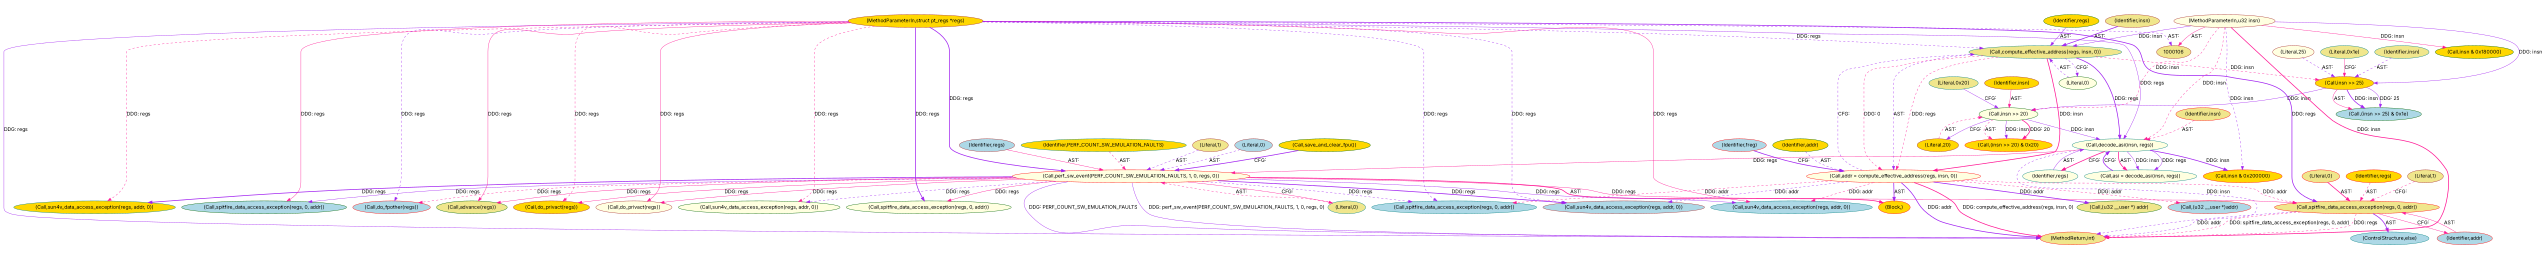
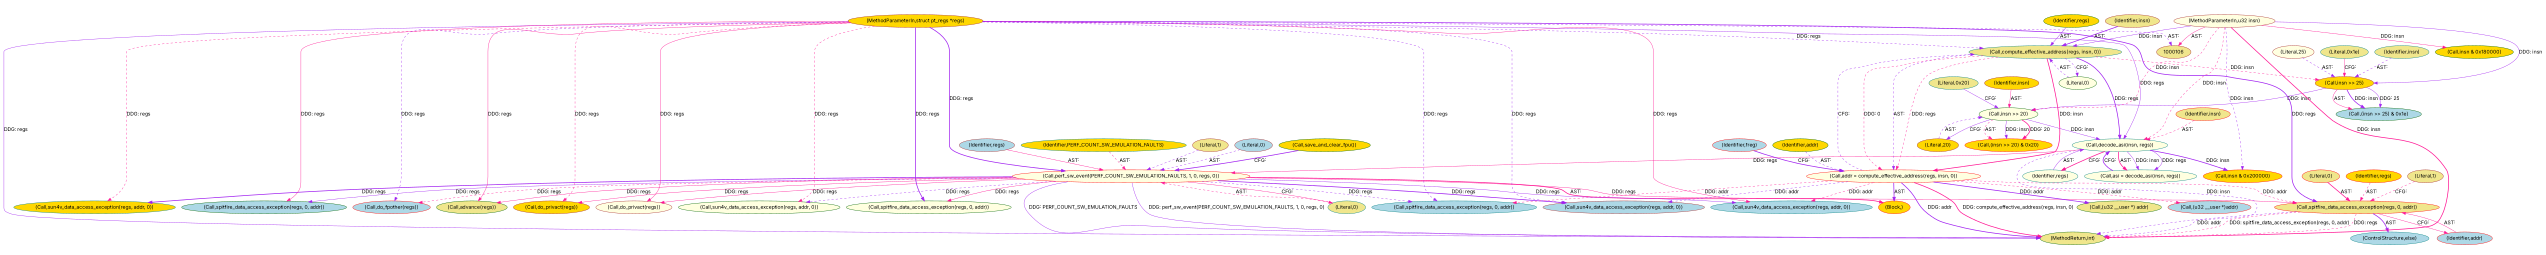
edge "(Literal,20)" -> "(Call,insn >> 20)": color deeppink -> purple
node "(MethodReturn,int)": color red -> darkgreen
